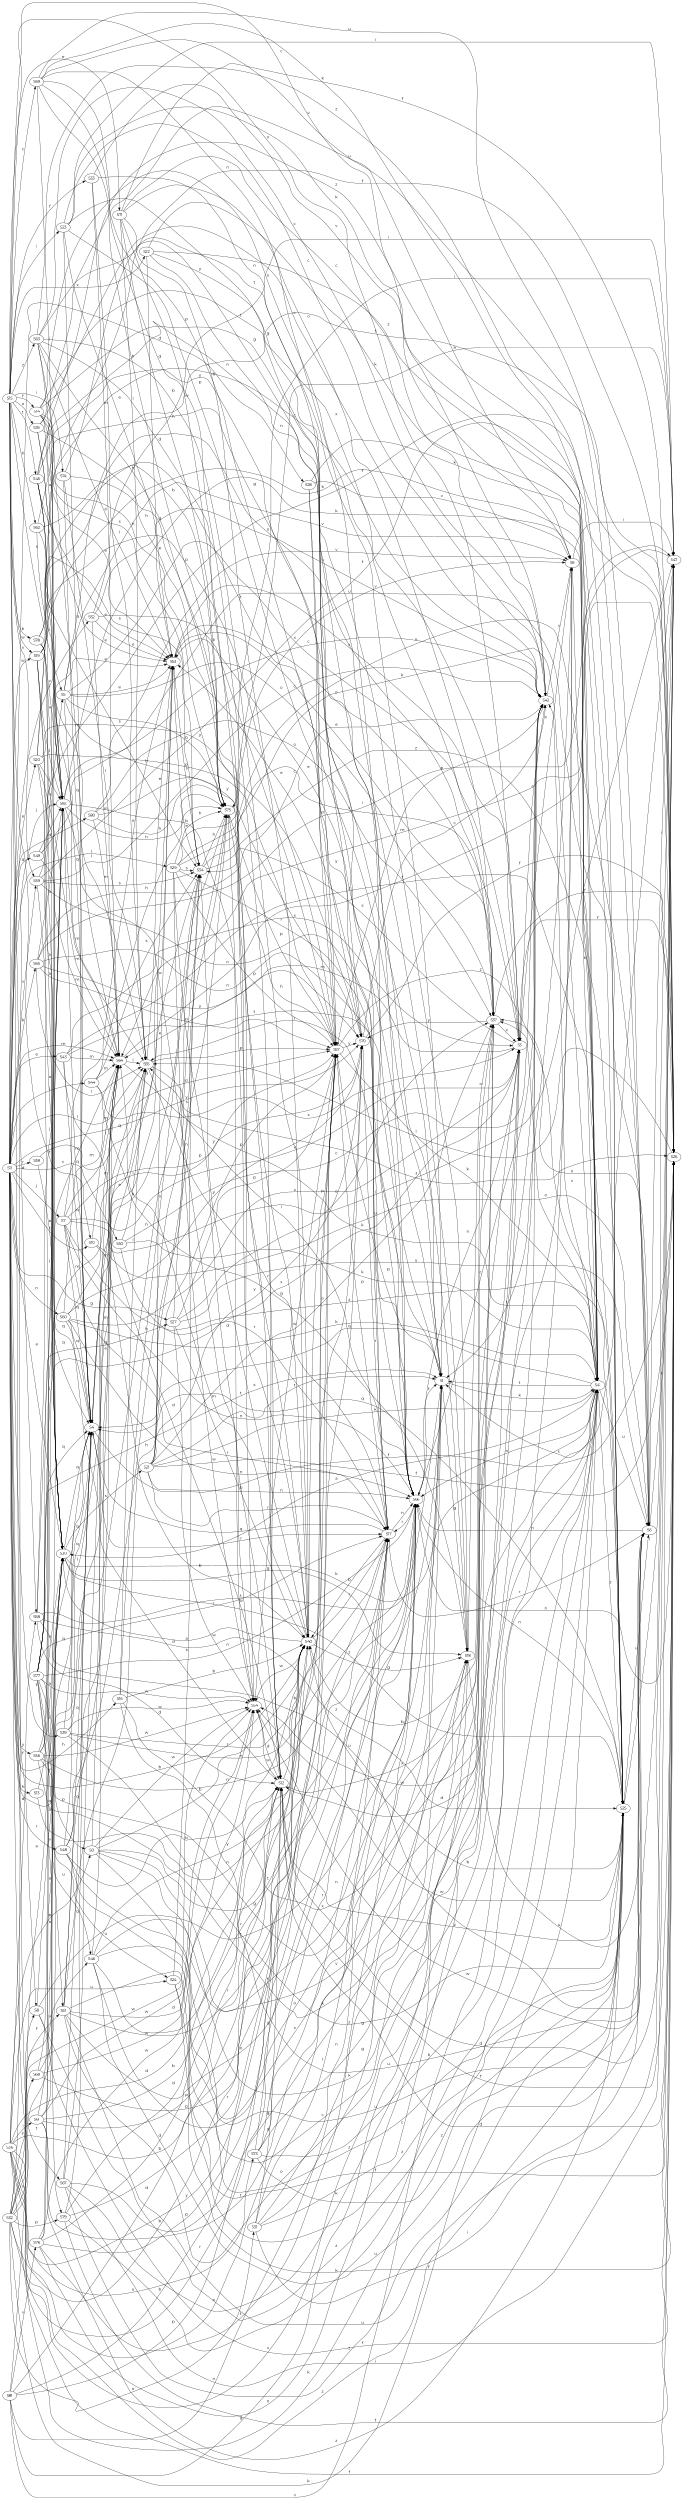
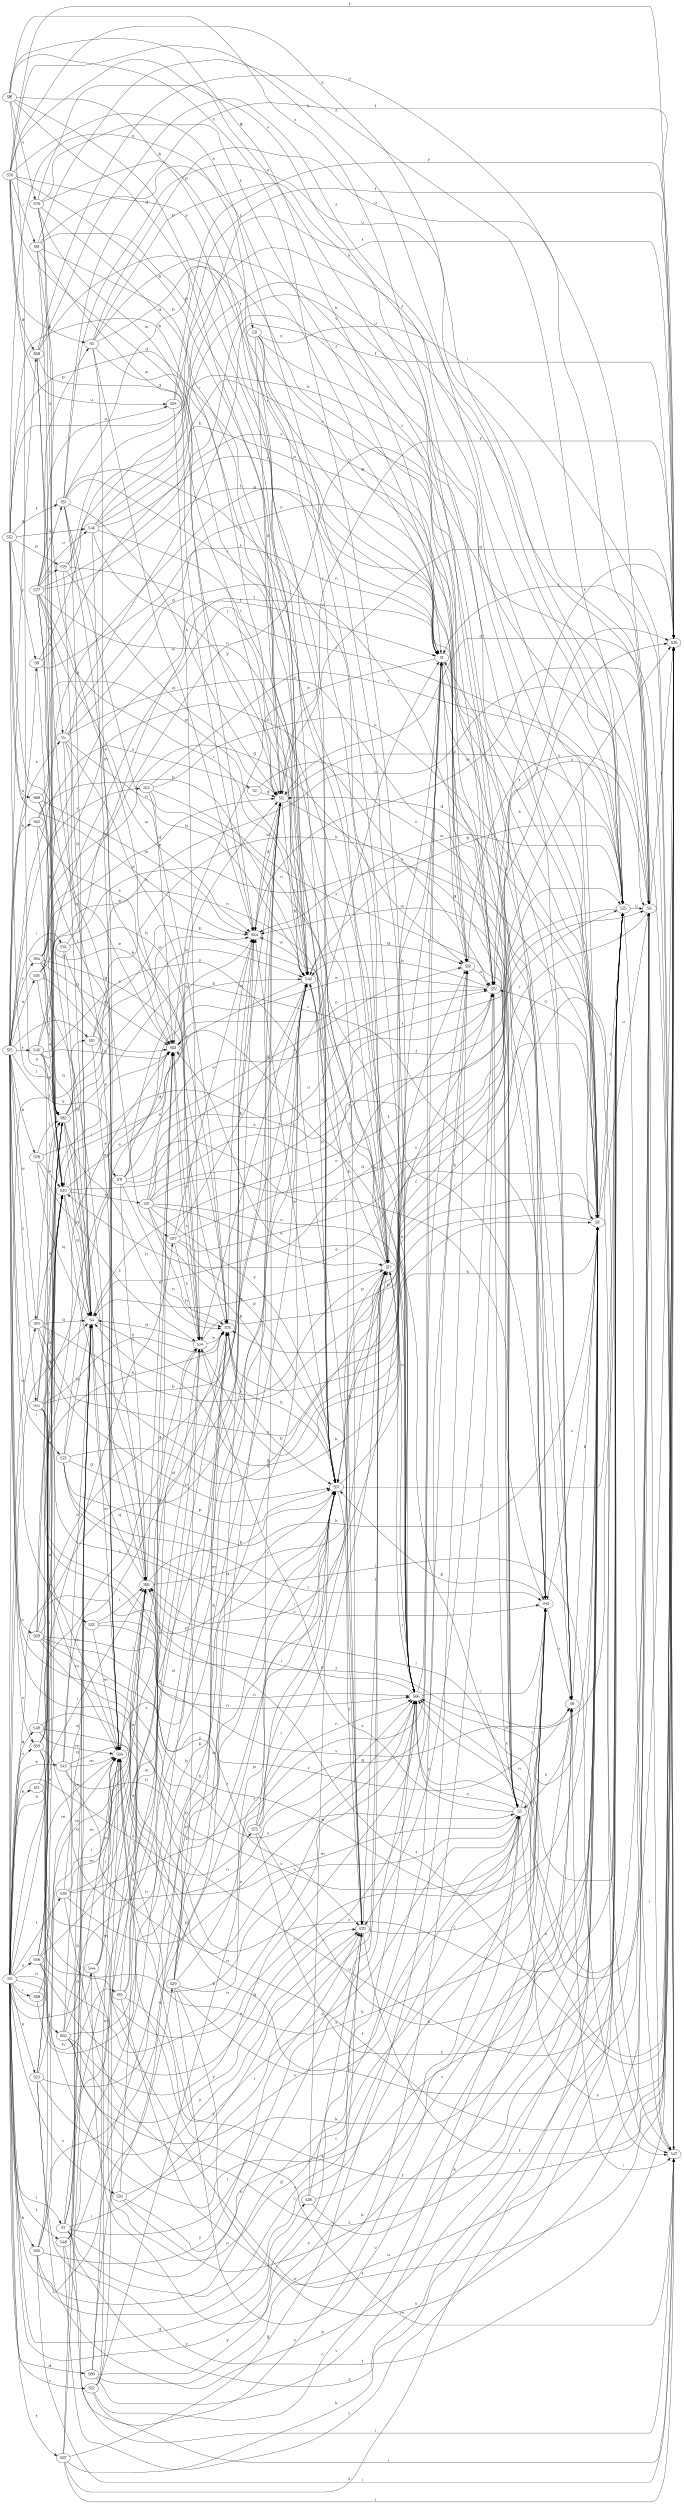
node "S14": label "S14" -> "S94"
node "S2": added
node "S41": label "S41" -> "S91"
